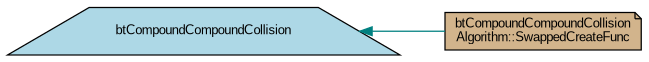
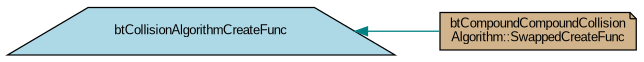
node "btCompoundCompoundCollision": label "btCompoundCompoundCollision" -> "btCollisionAlgorithmCreateFunc"
